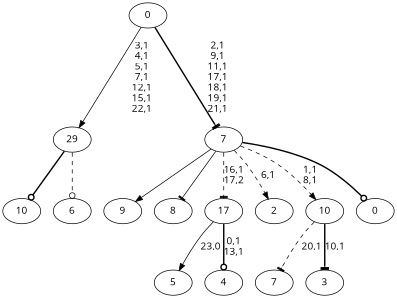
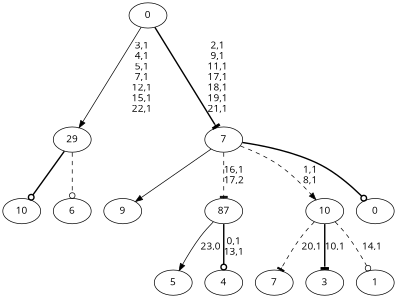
node "8": removed
node "17": label "17" -> "87"
node "2": removed
node "1": added
